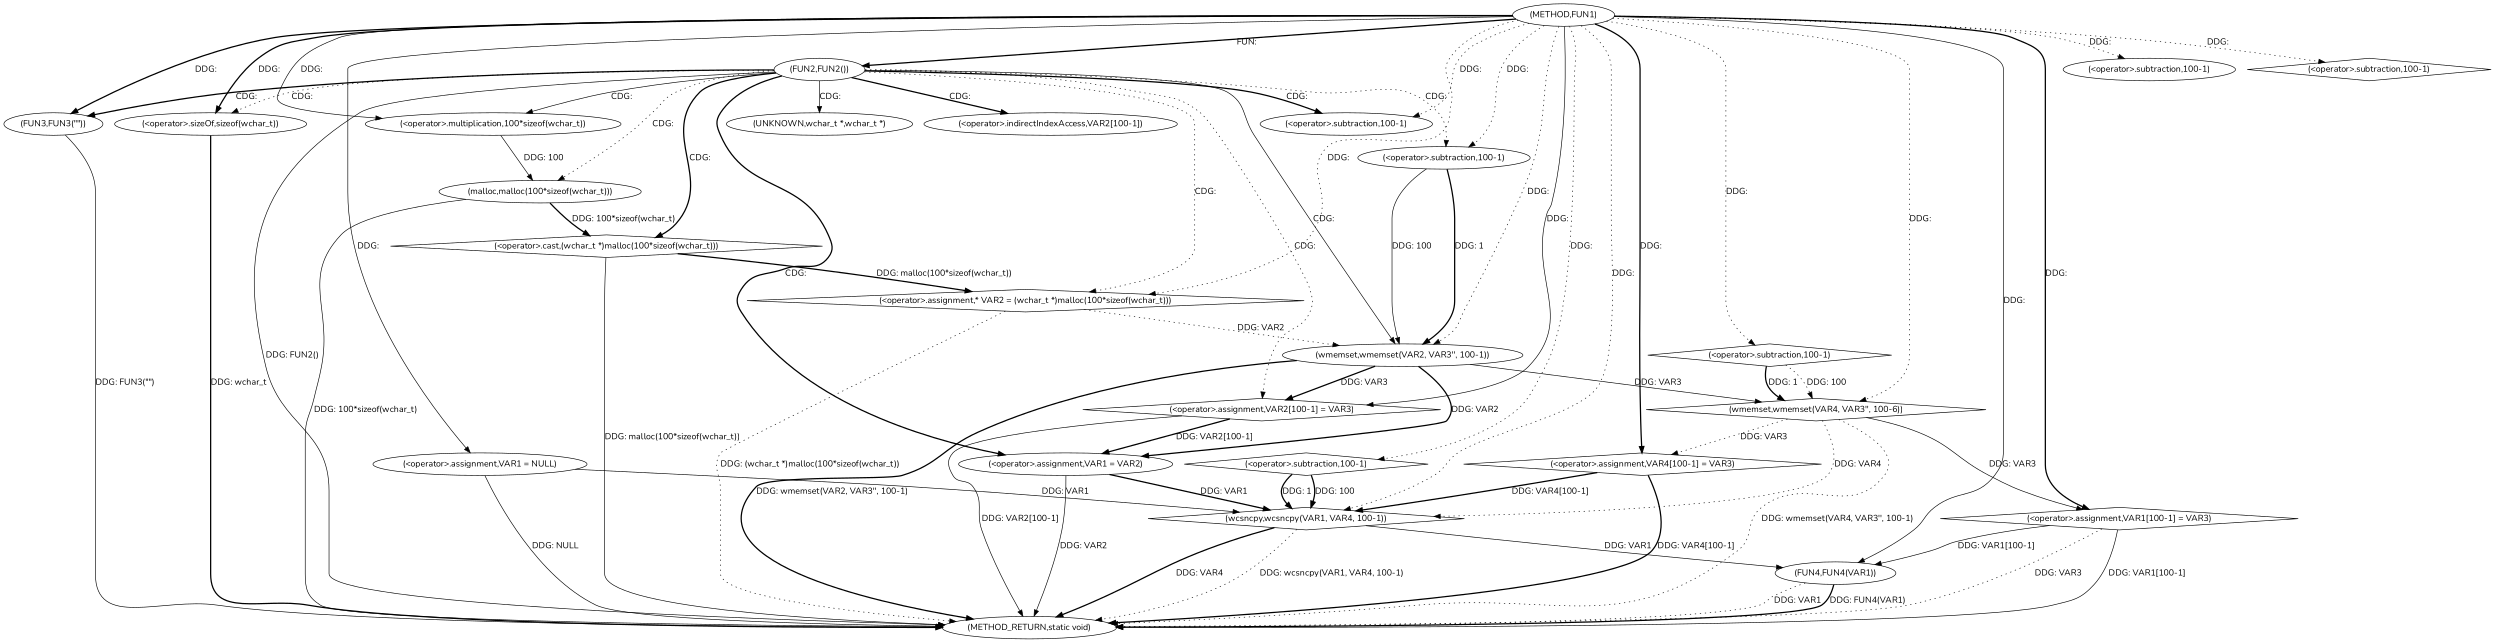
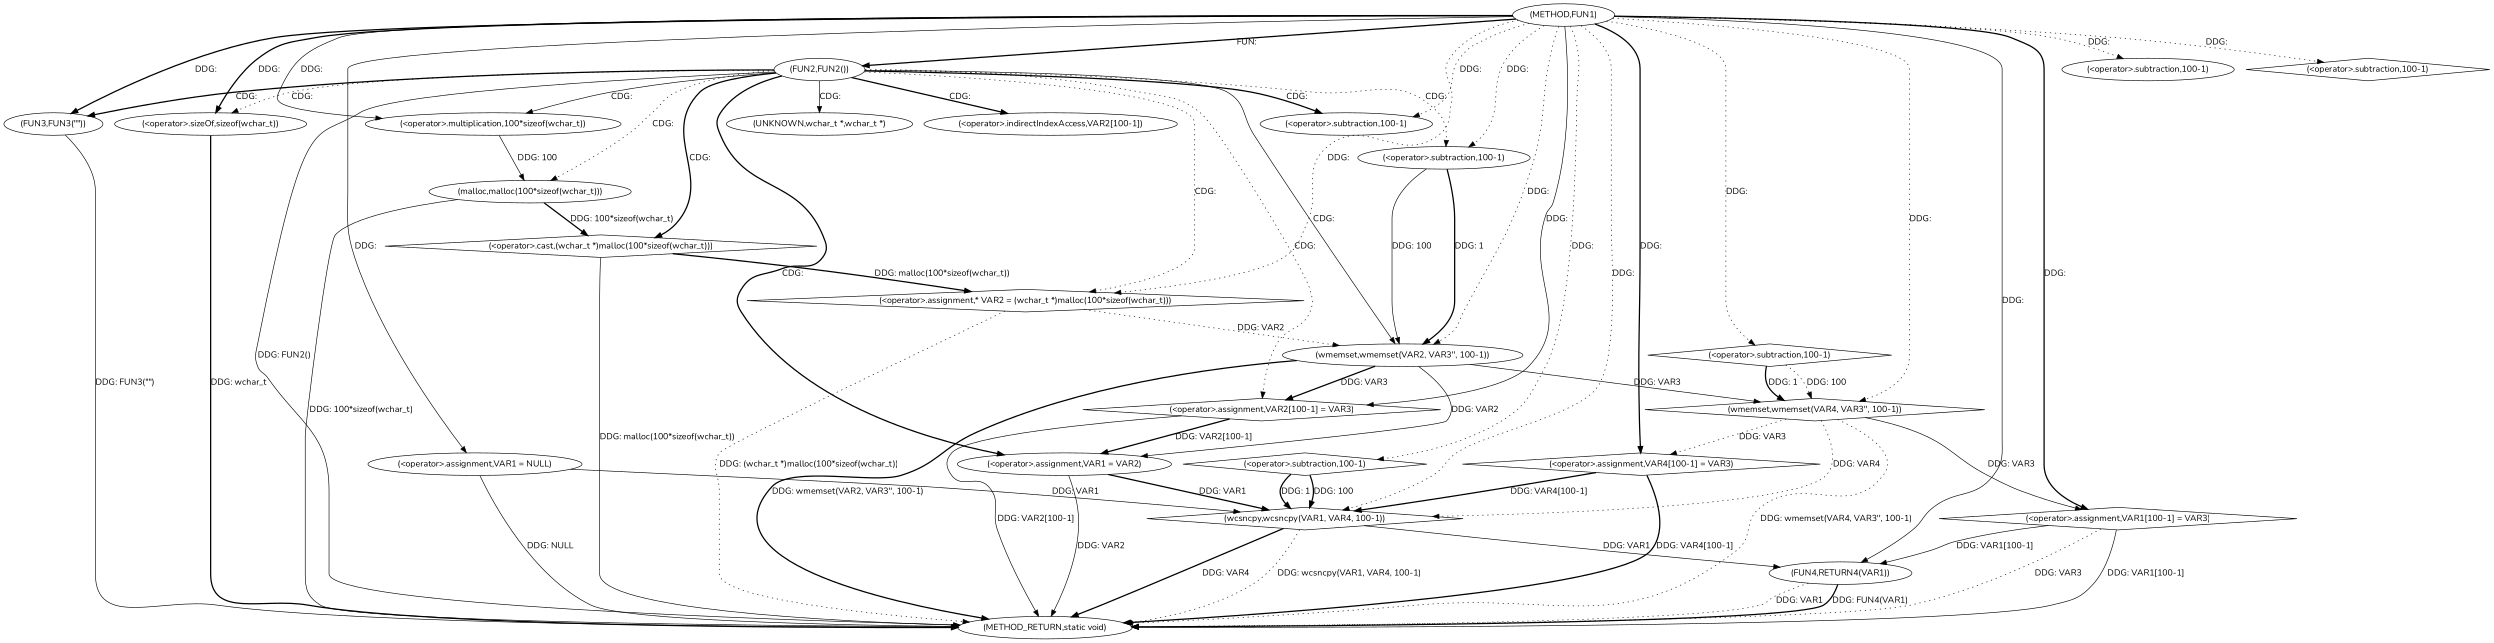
node "(wmemset,wmemset(VAR4, VAR3'', 100-6))": label "(wmemset,wmemset(VAR4, VAR3'', 100-6))" -> "(wmemset,wmemset(VAR4, VAR3'', 100-1))"
edge "(wmemset,wmemset(VAR2, VAR3'', 100-1))" -> "(<operator>.assignment,VAR1 = VAR2)": style bold -> solid
node "(FUN4,FUN4(VAR1))": label "(FUN4,FUN4(VAR1))" -> "(FUN4,RETURN4(VAR1))"
